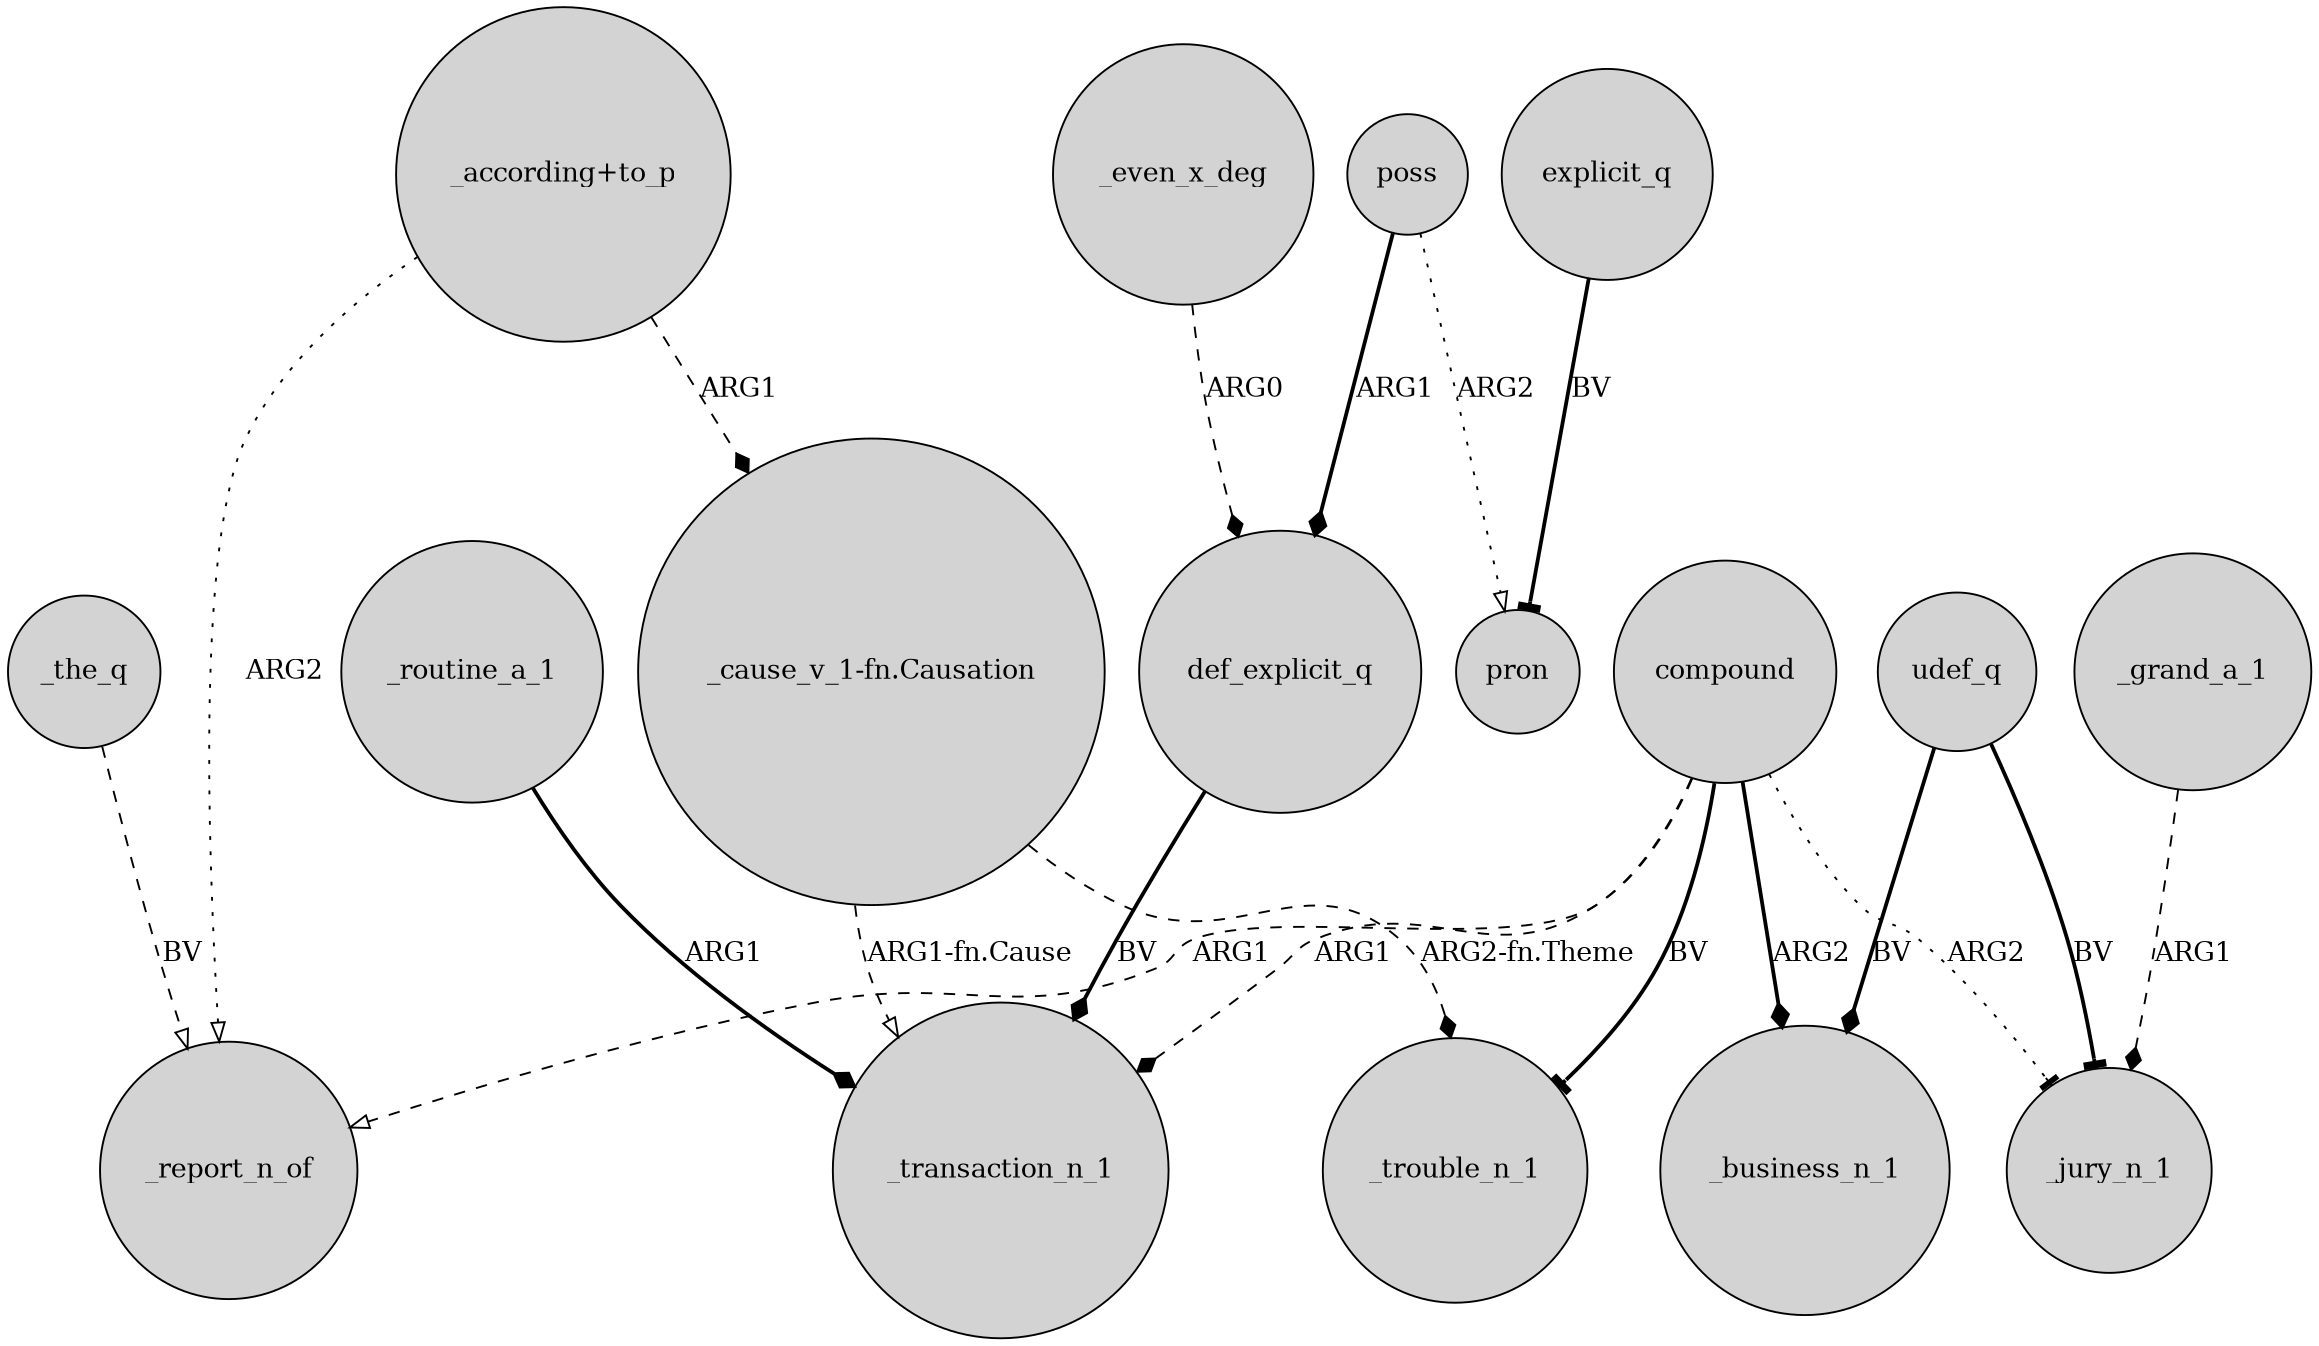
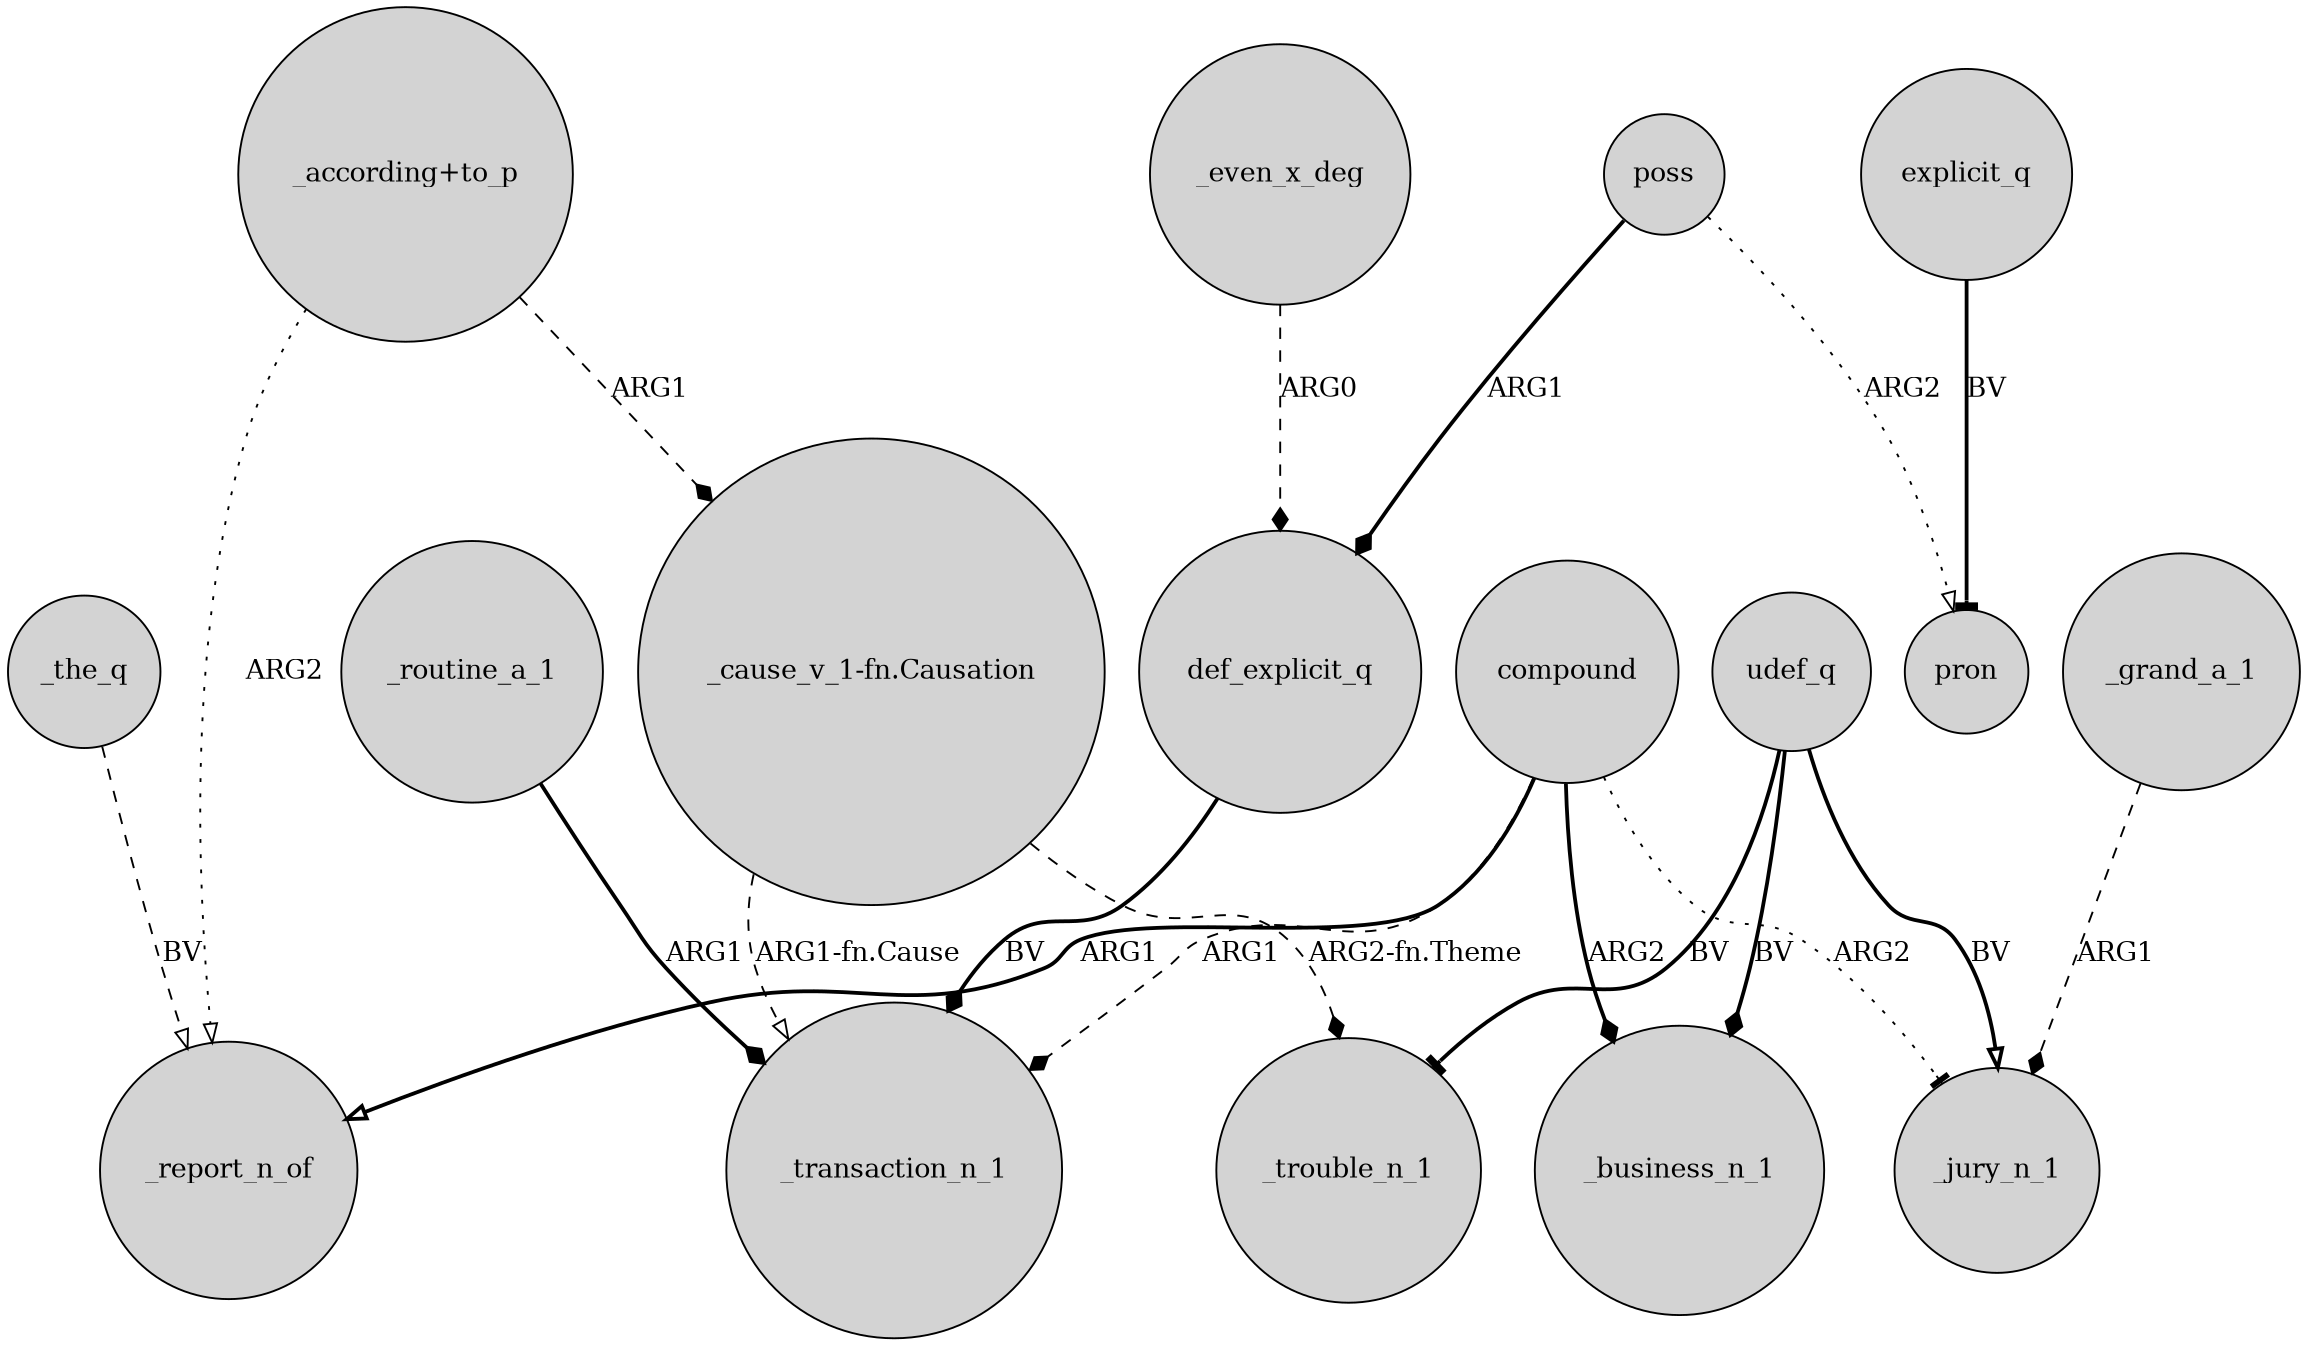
edge "udef_q" -> "_jury_n_1": arrowhead tee -> onormal
edge "compound" -> "_trouble_n_1": now "udef_q" -> "_trouble_n_1"
edge "compound" -> "_report_n_of": style dashed -> bold
